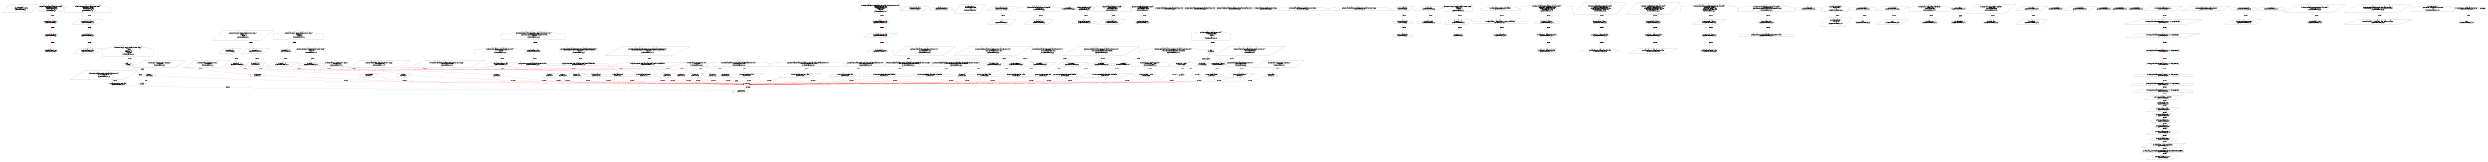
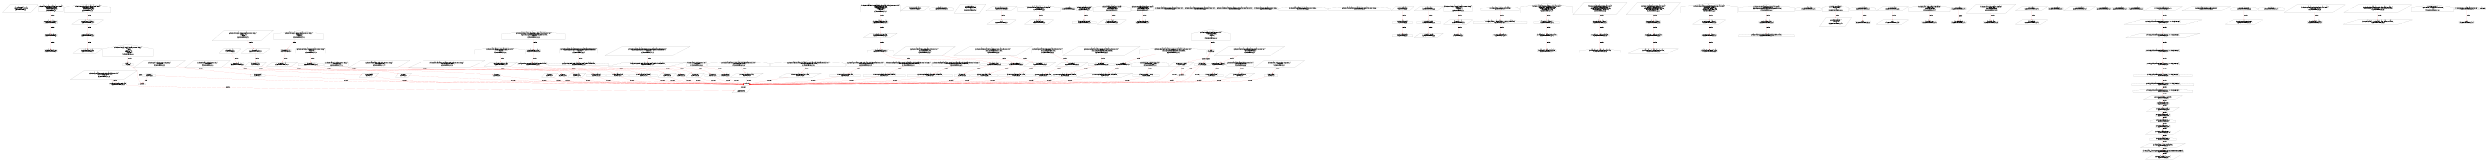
node "67_ _decimals = decimals; 433-expression_statement-68-68": added
edge "81_ if_a == 0 490-if-82-84" -> "82_ return 0; 495-return-83-83": removed, label "pos_next"
edge "180_ return _paused; 1220-return-181-181" -> "0_ exit_node": label "pos_exit" -> "return_exit"
edge "0_ exit_node" -> "128_ return true; 786-return-129-129": reversed
